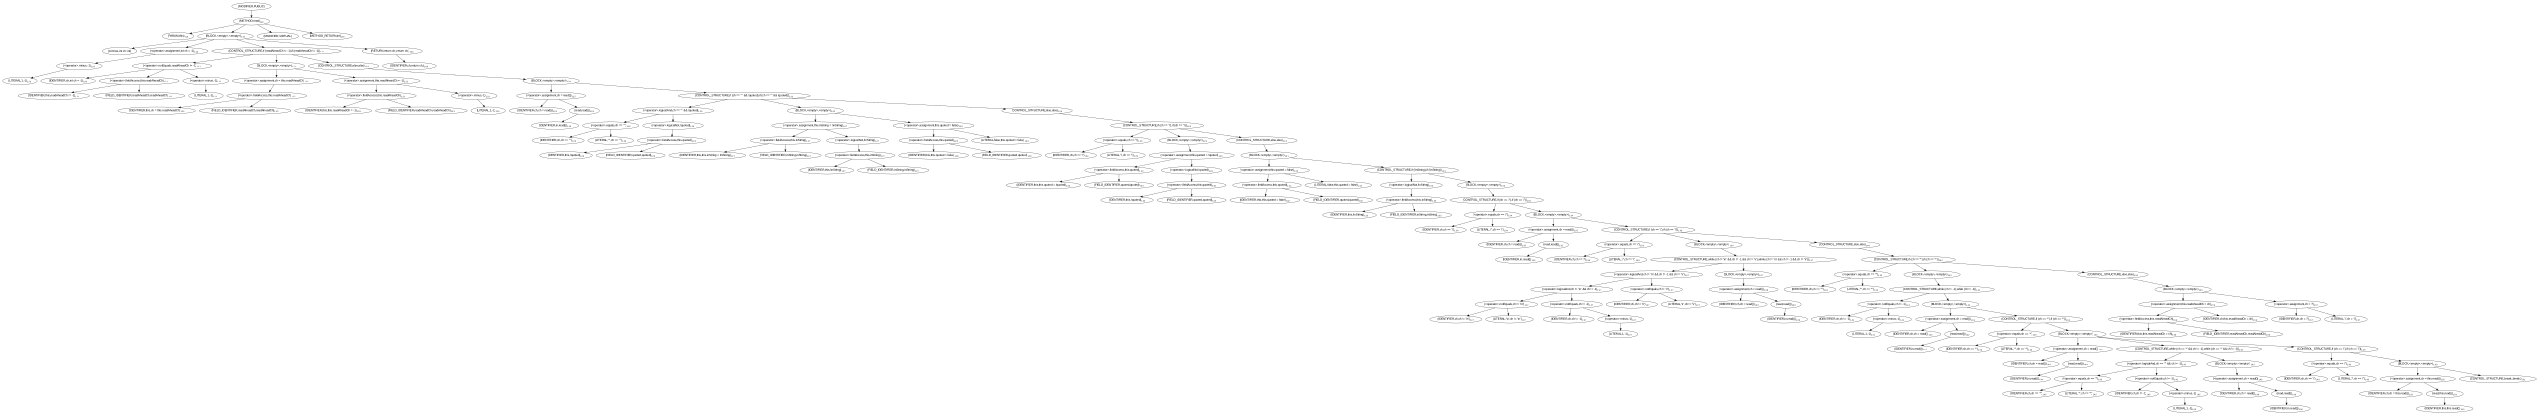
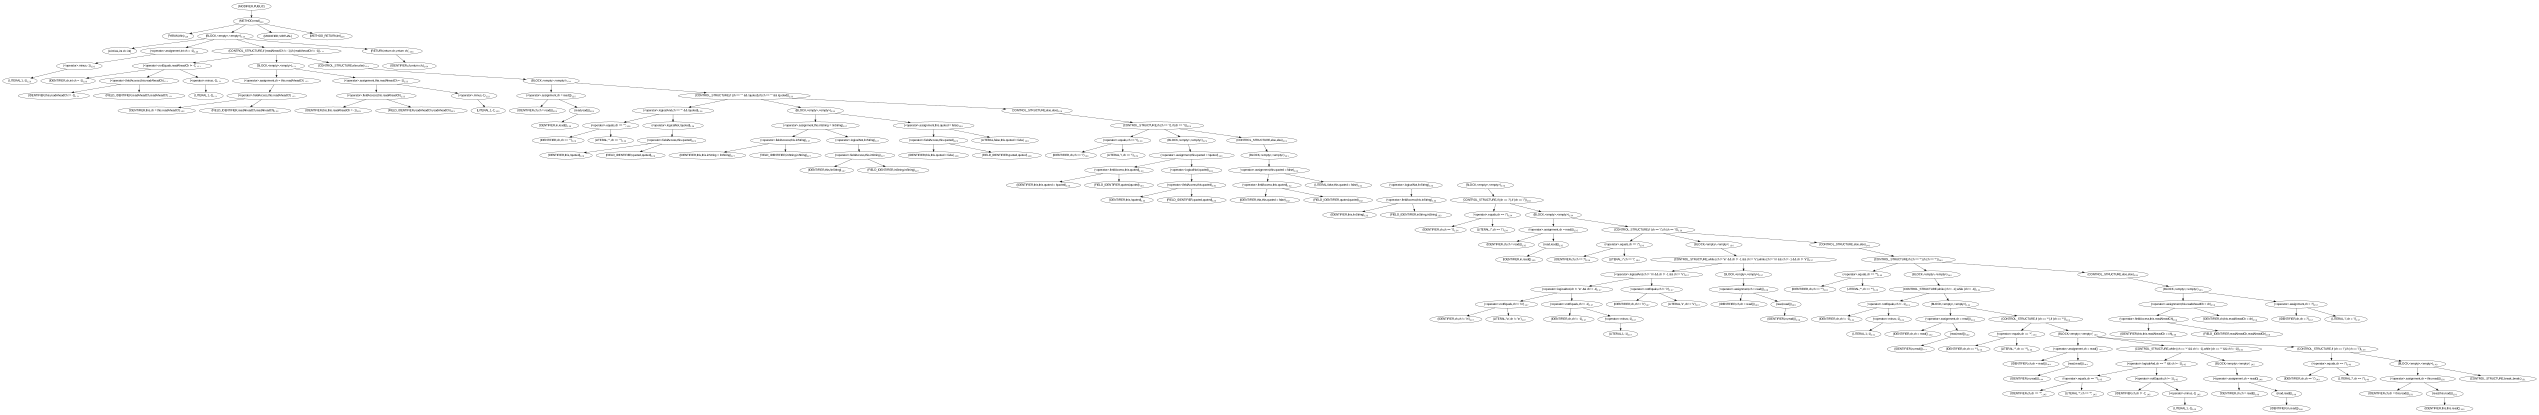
node "(CONTROL_STRUCTURE,if (!inString),if (!inString))": removed
